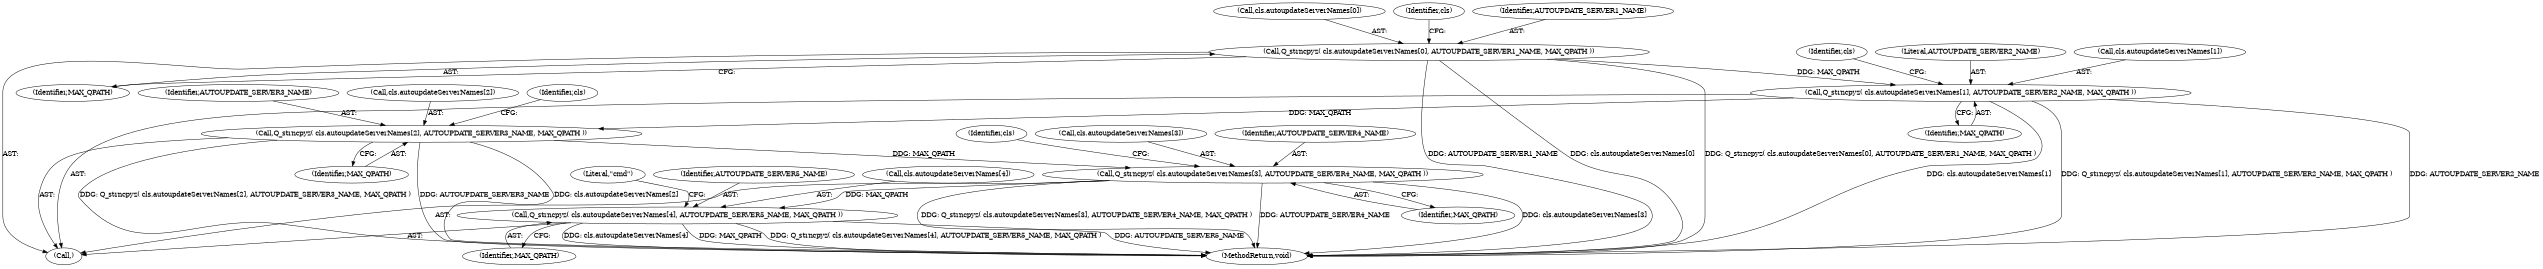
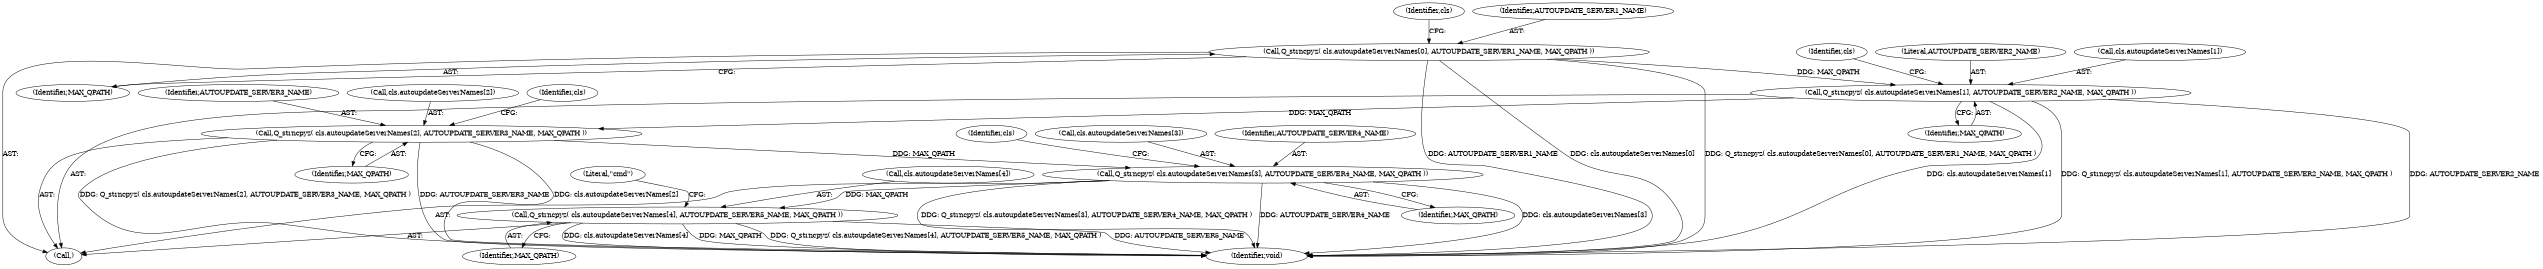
node "(Call,cls.autoupdateServerNames[0])": removed
node "(Identifier,AUTOUPDATE_SERVER5_NAME)": removed
node "(MethodReturn,void)": label "(MethodReturn,void)" -> "(Identifier,void)"
